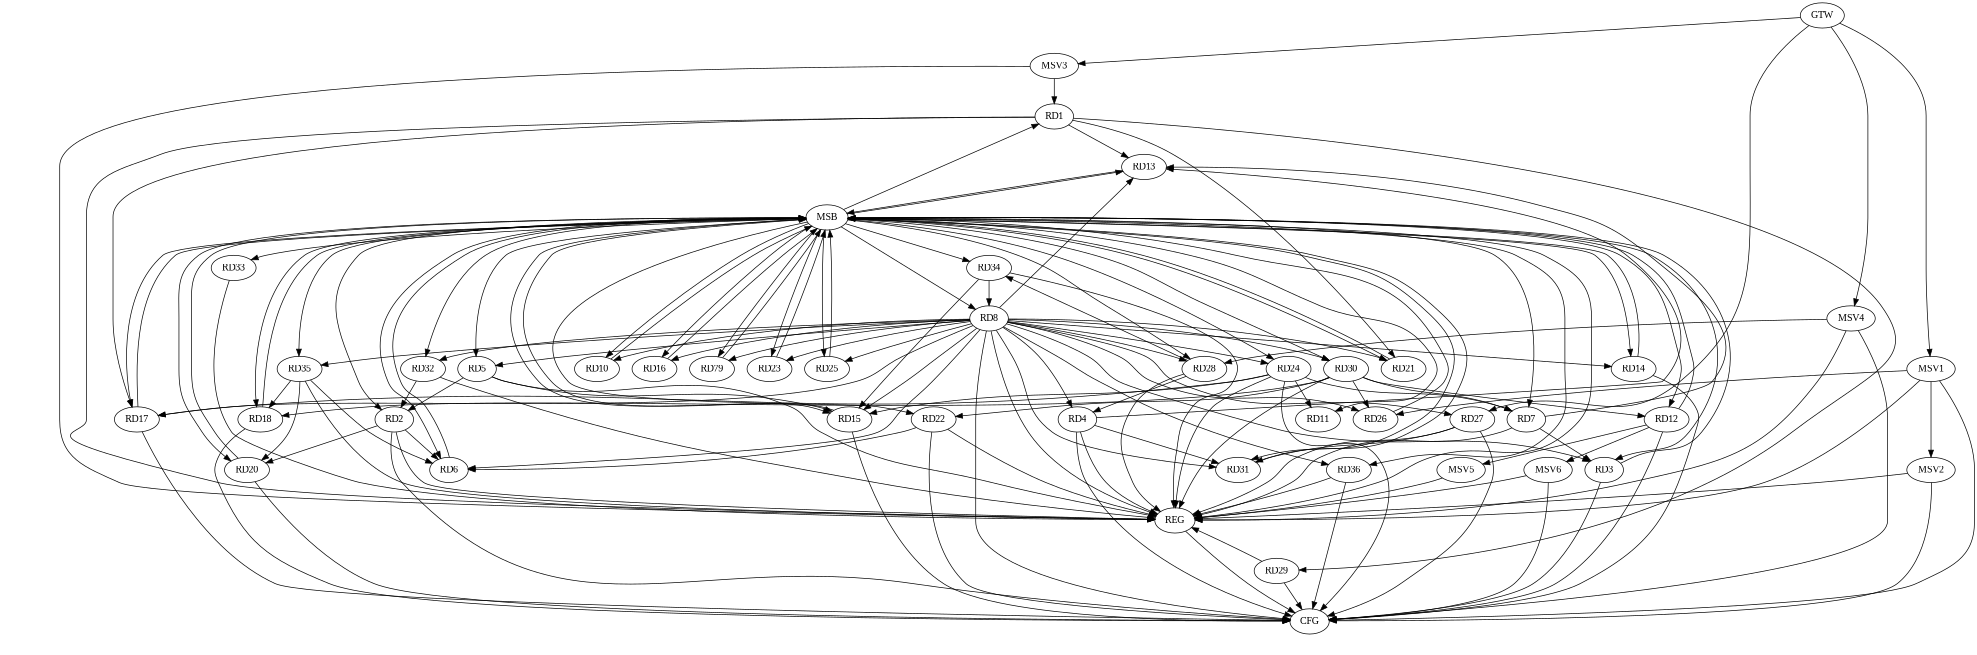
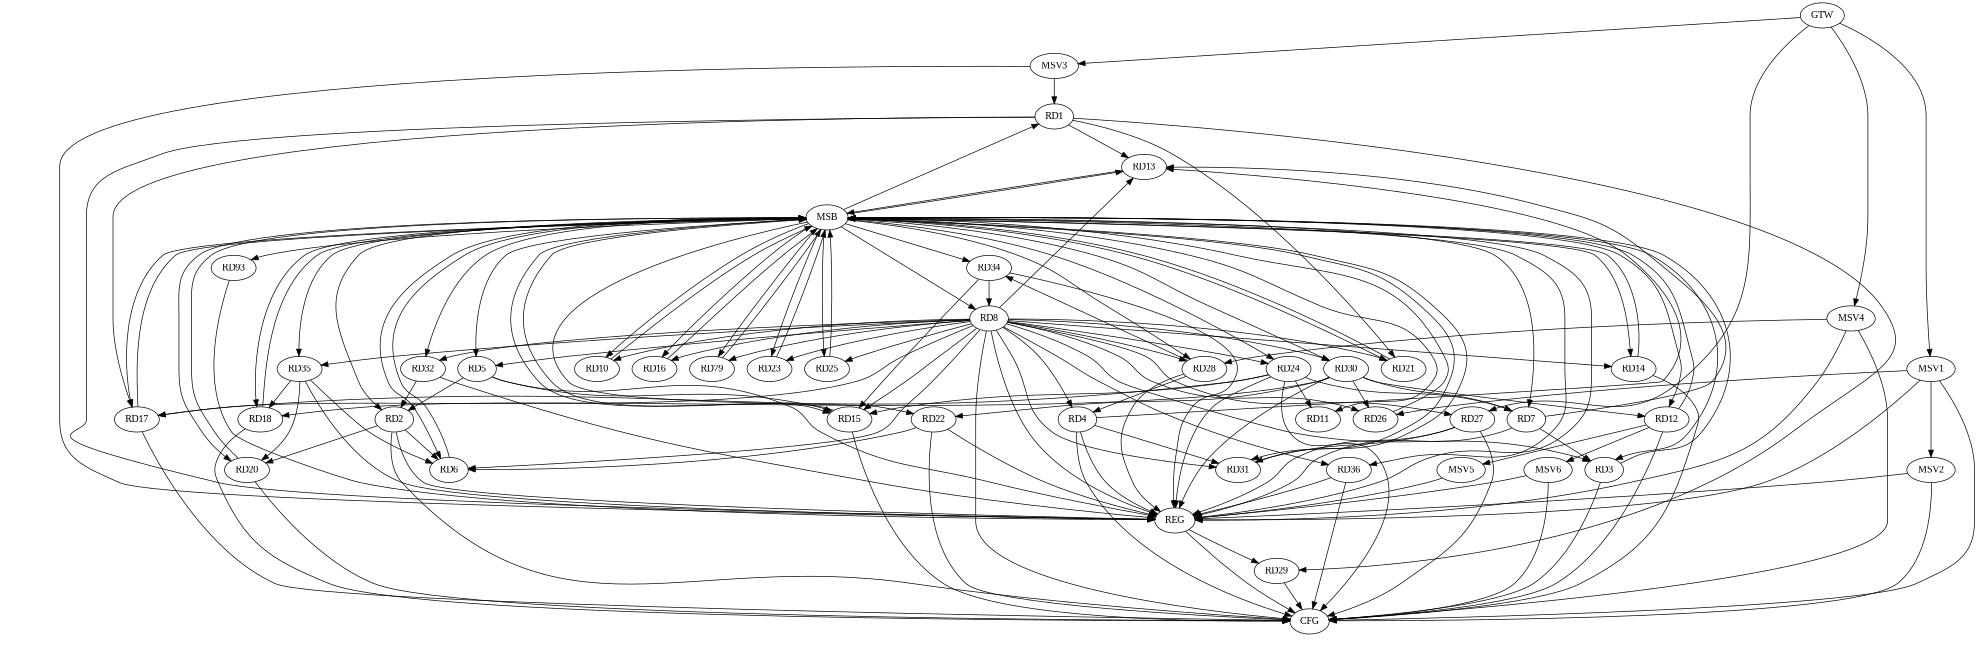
node "RD33": label "RD33" -> "RD93"
edge "RD29" -> "REG": reversed
